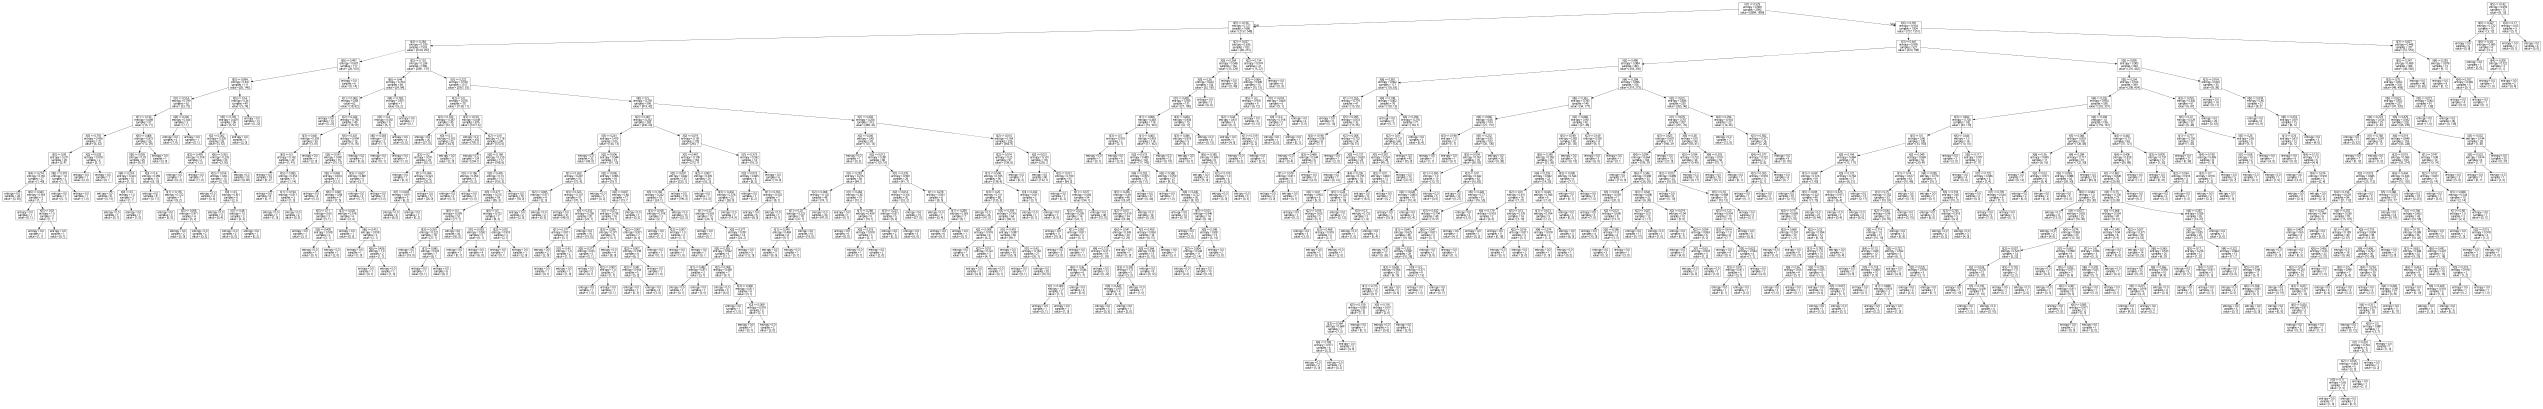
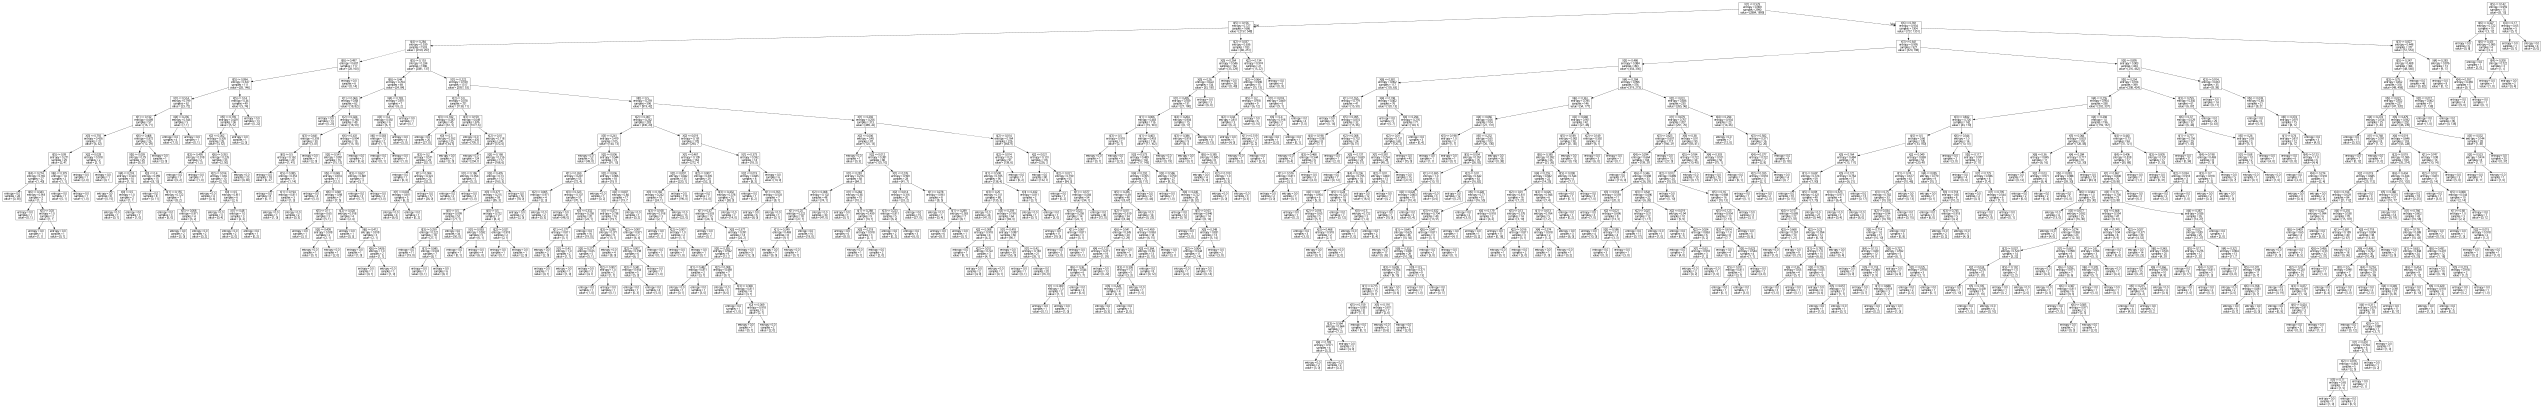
node "X[1] <= 0.069 entropy = 0.68 value = 62 value = [18, 82]": label "X[1] <= 0.069 entropy = 0.68 value = 62 value = [18, 82]" -> "X[1] <= 0.069 entropy = 0.68 samples = 62 value = [18, 82]"
node "X[2] <= 0.026 entropy = 0.946 value = 6 value = [7, 4]": label "X[2] <= 0.026 entropy = 0.946 value = 6 value = [7, 4]" -> "X[2] <= 0.026 entropy = 0.946 samples = 6 value = [7, 4]"
edge "X[3] <= 0.632 entropy = 0.704 samples = 49 value = [13, 55]" -> "X[6] <= 0.347 entropy = 0.811 samples = 3 value = [3, 1]": added
edge "X[3] <= 0.377 entropy = 0.391 samples = 14 value = [24, 2]" -> "entropy = 0.0 samples = 5 value = [12, 0]": reversed
edge "entropy = 0.0 samples = 13 value = [0, 19]" -> "entropy = 0.0 samples = 5 value = [0, 9]": now "X[3] <= 0.477 entropy = 0.391 samples = 8 value = [1, 12]" -> "entropy = 0.0 samples = 5 value = [0, 9]"
